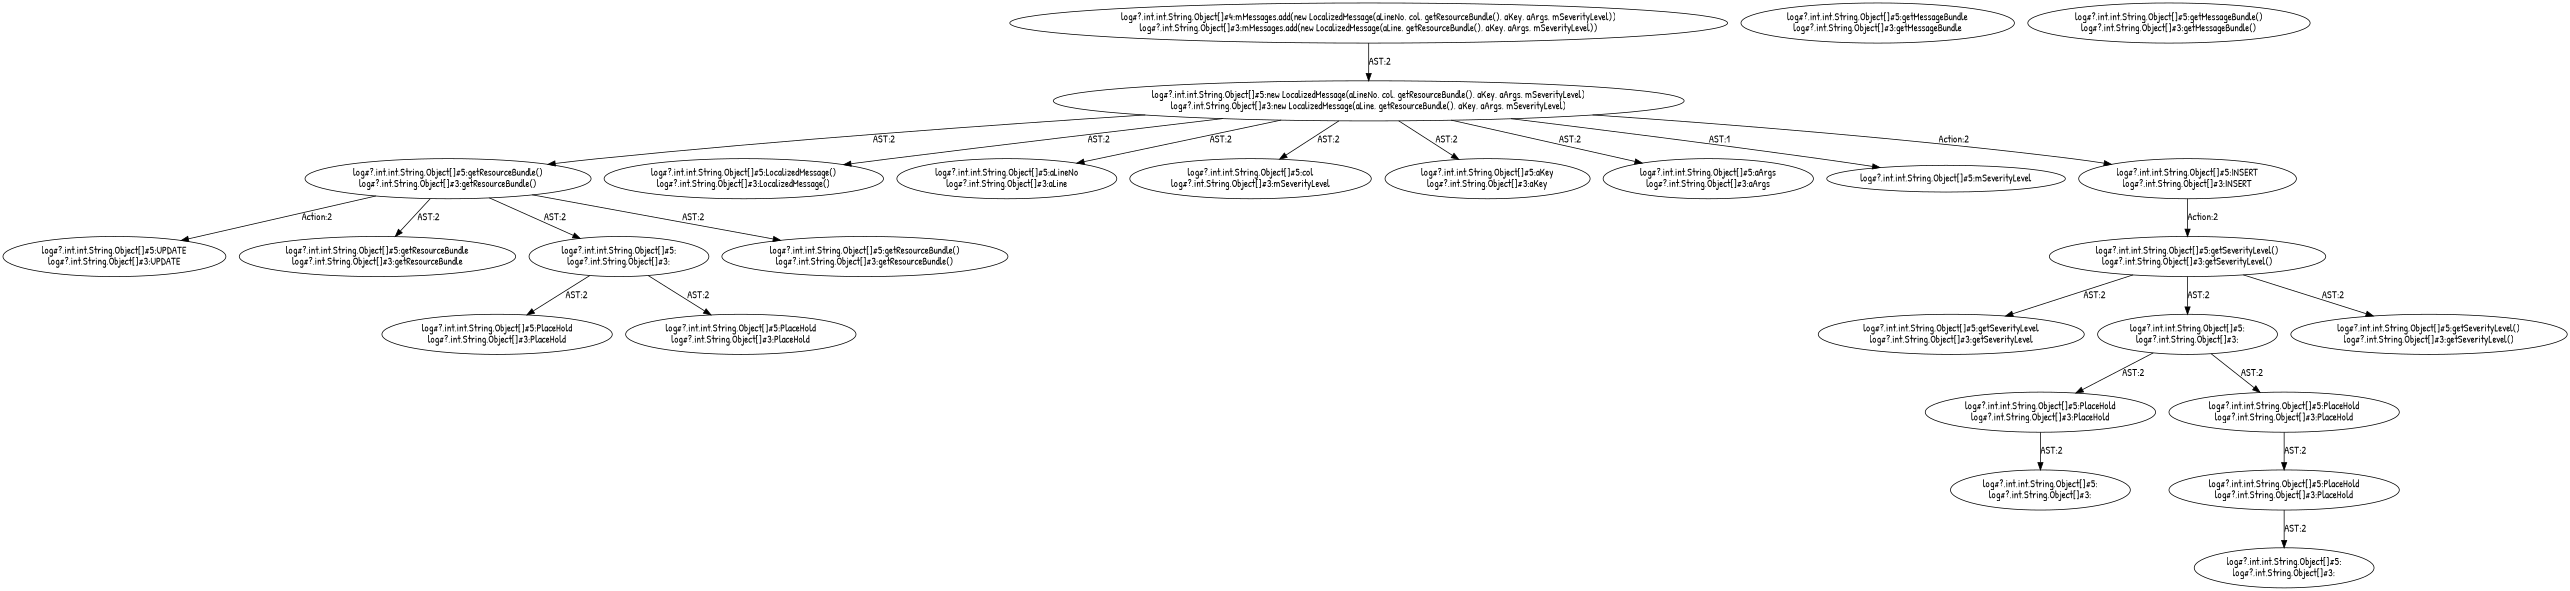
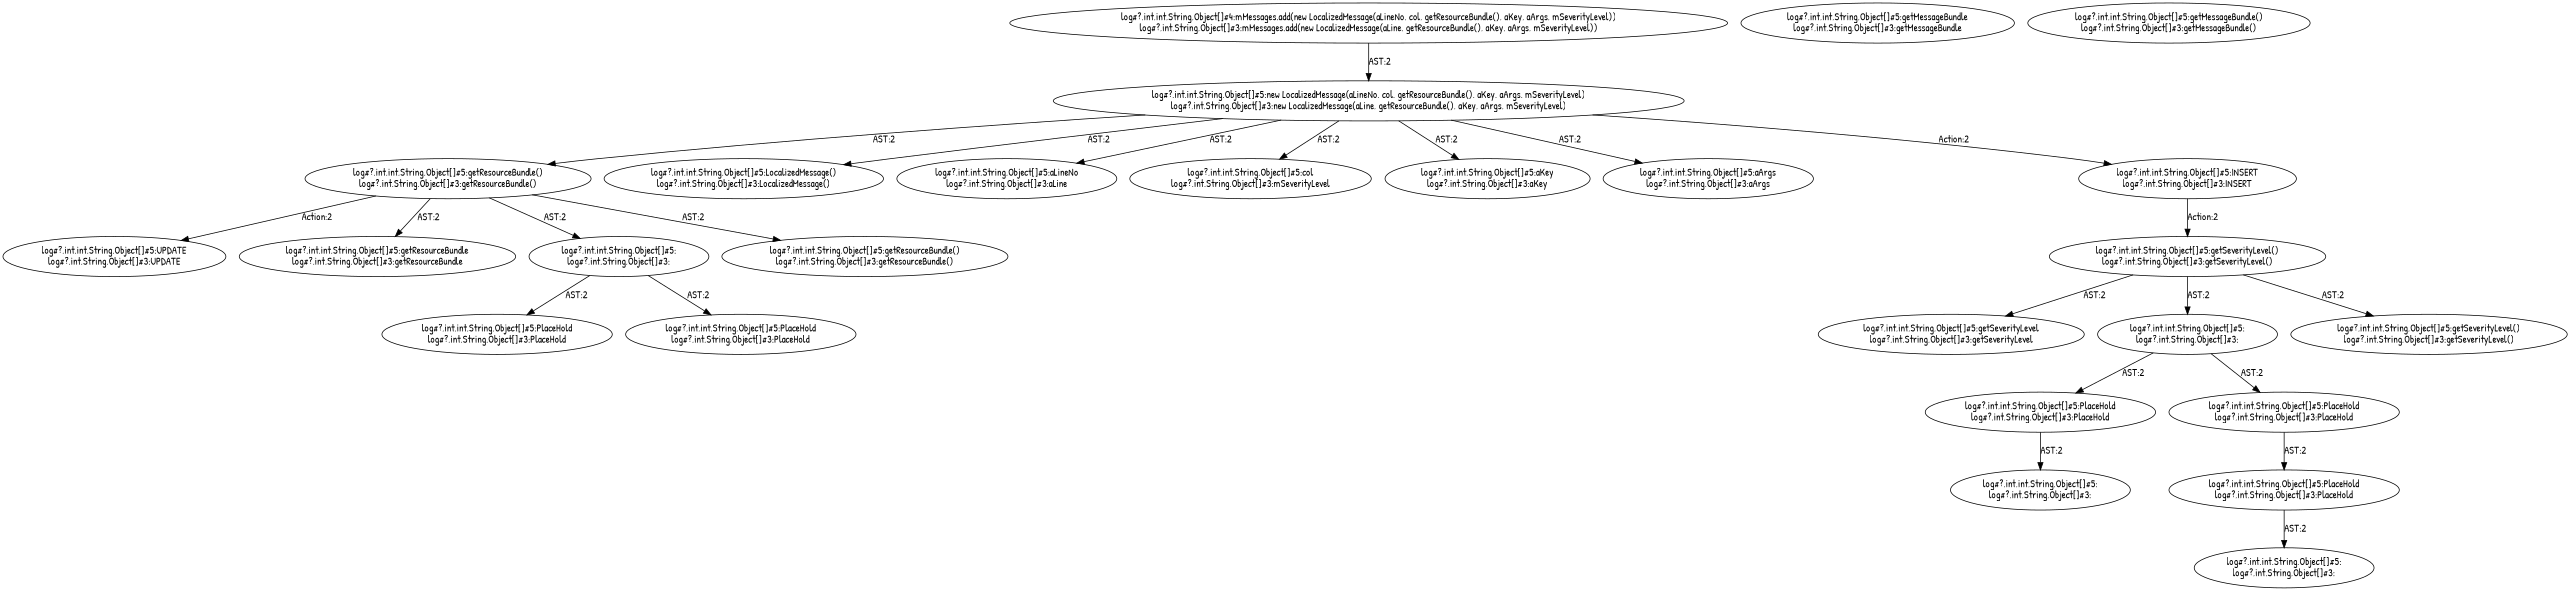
node "log#?,int,int,String,Object[]#5:mSeverityLevel": removed
